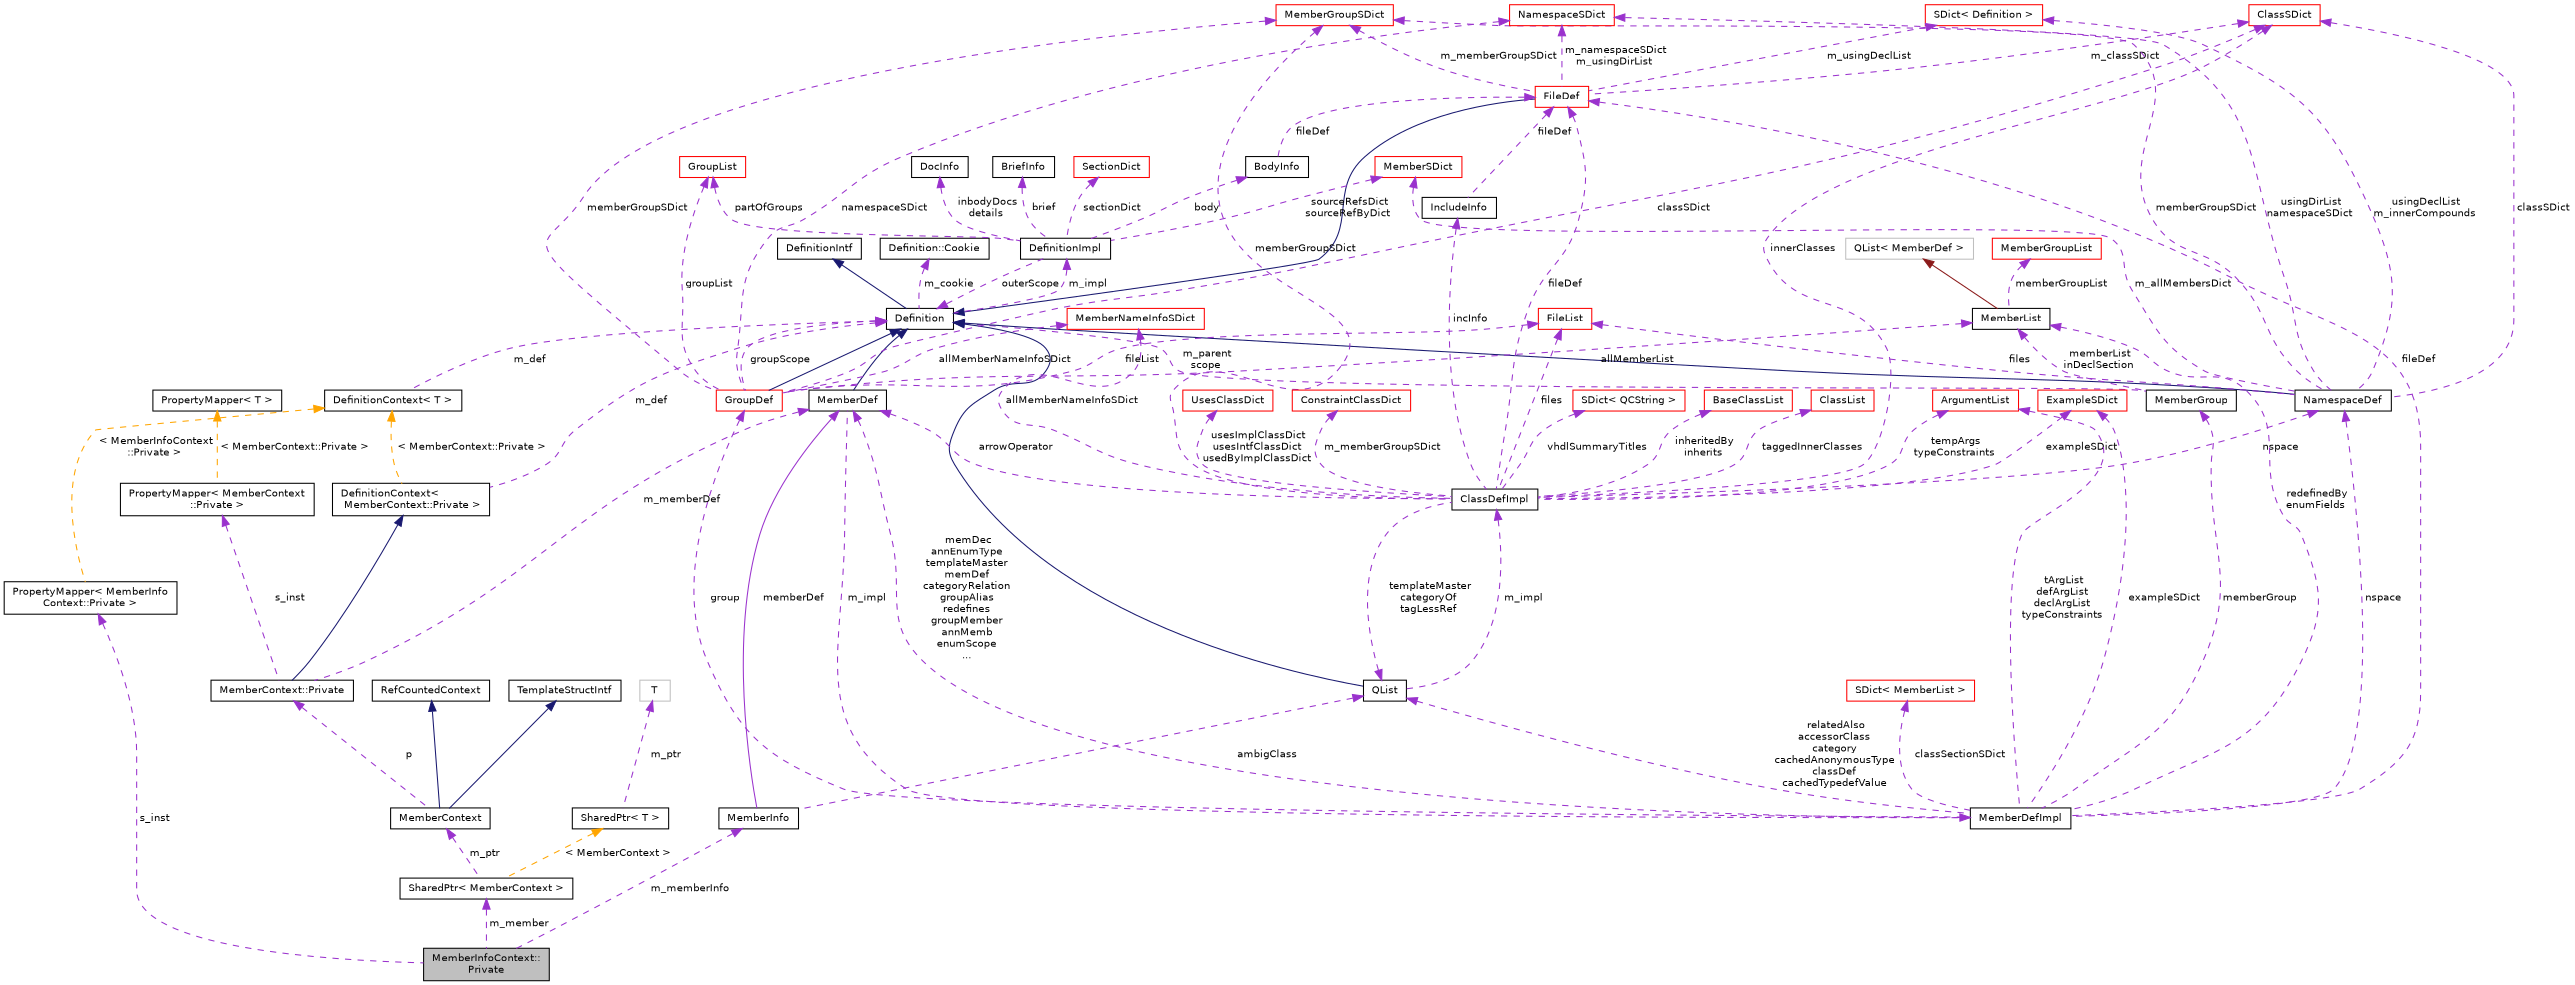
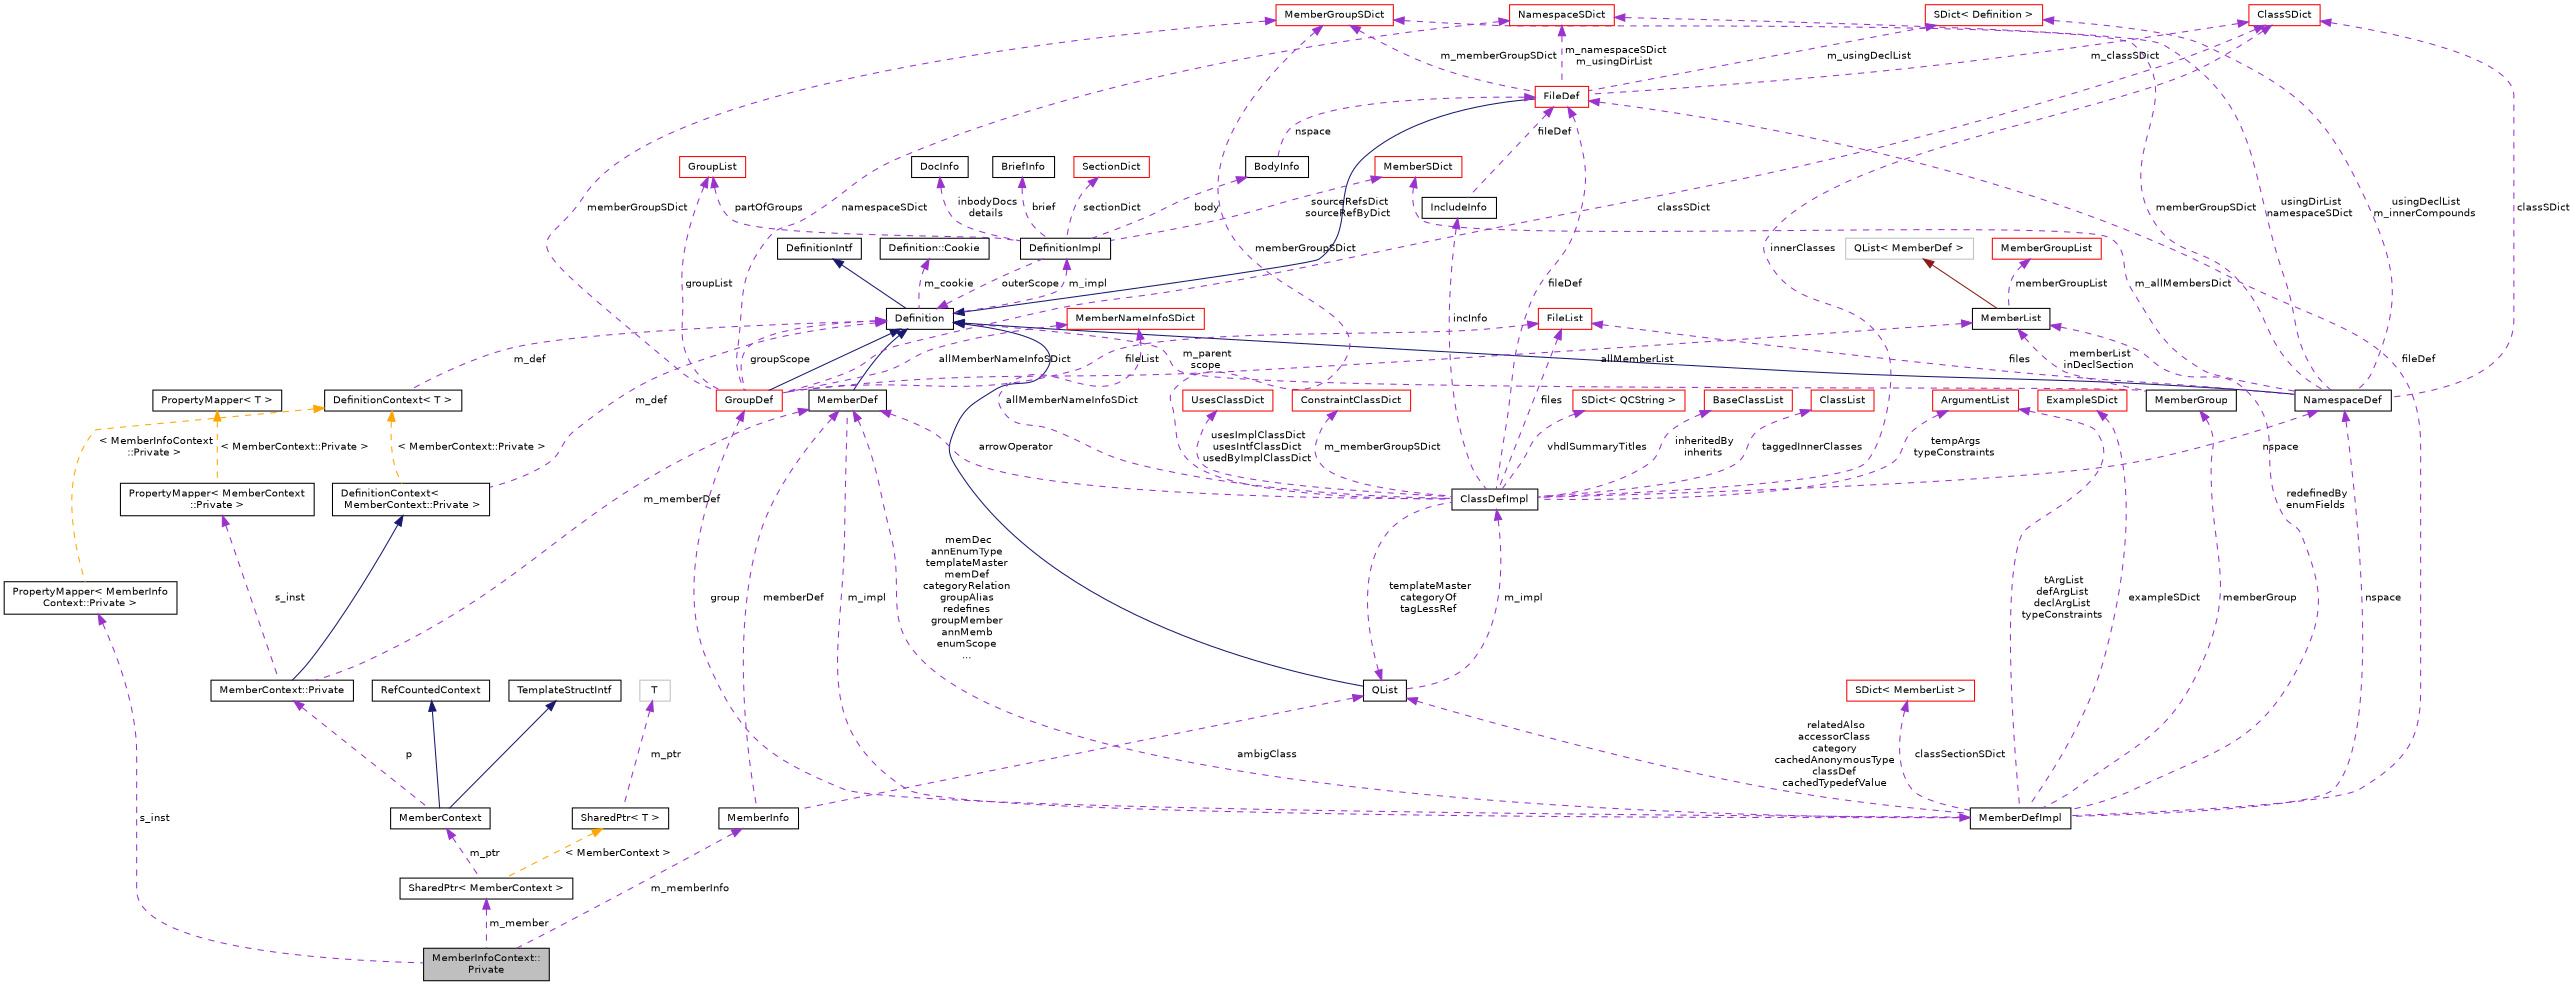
edge "BodyInfo" -> "FileDef": label " fileDef" -> " nspace"
edge "ClassDefImpl" -> "ExampleSDict": removed, label "exampleSDict"
edge "MemberInfo" -> "MemberDef": style solid -> dashed
